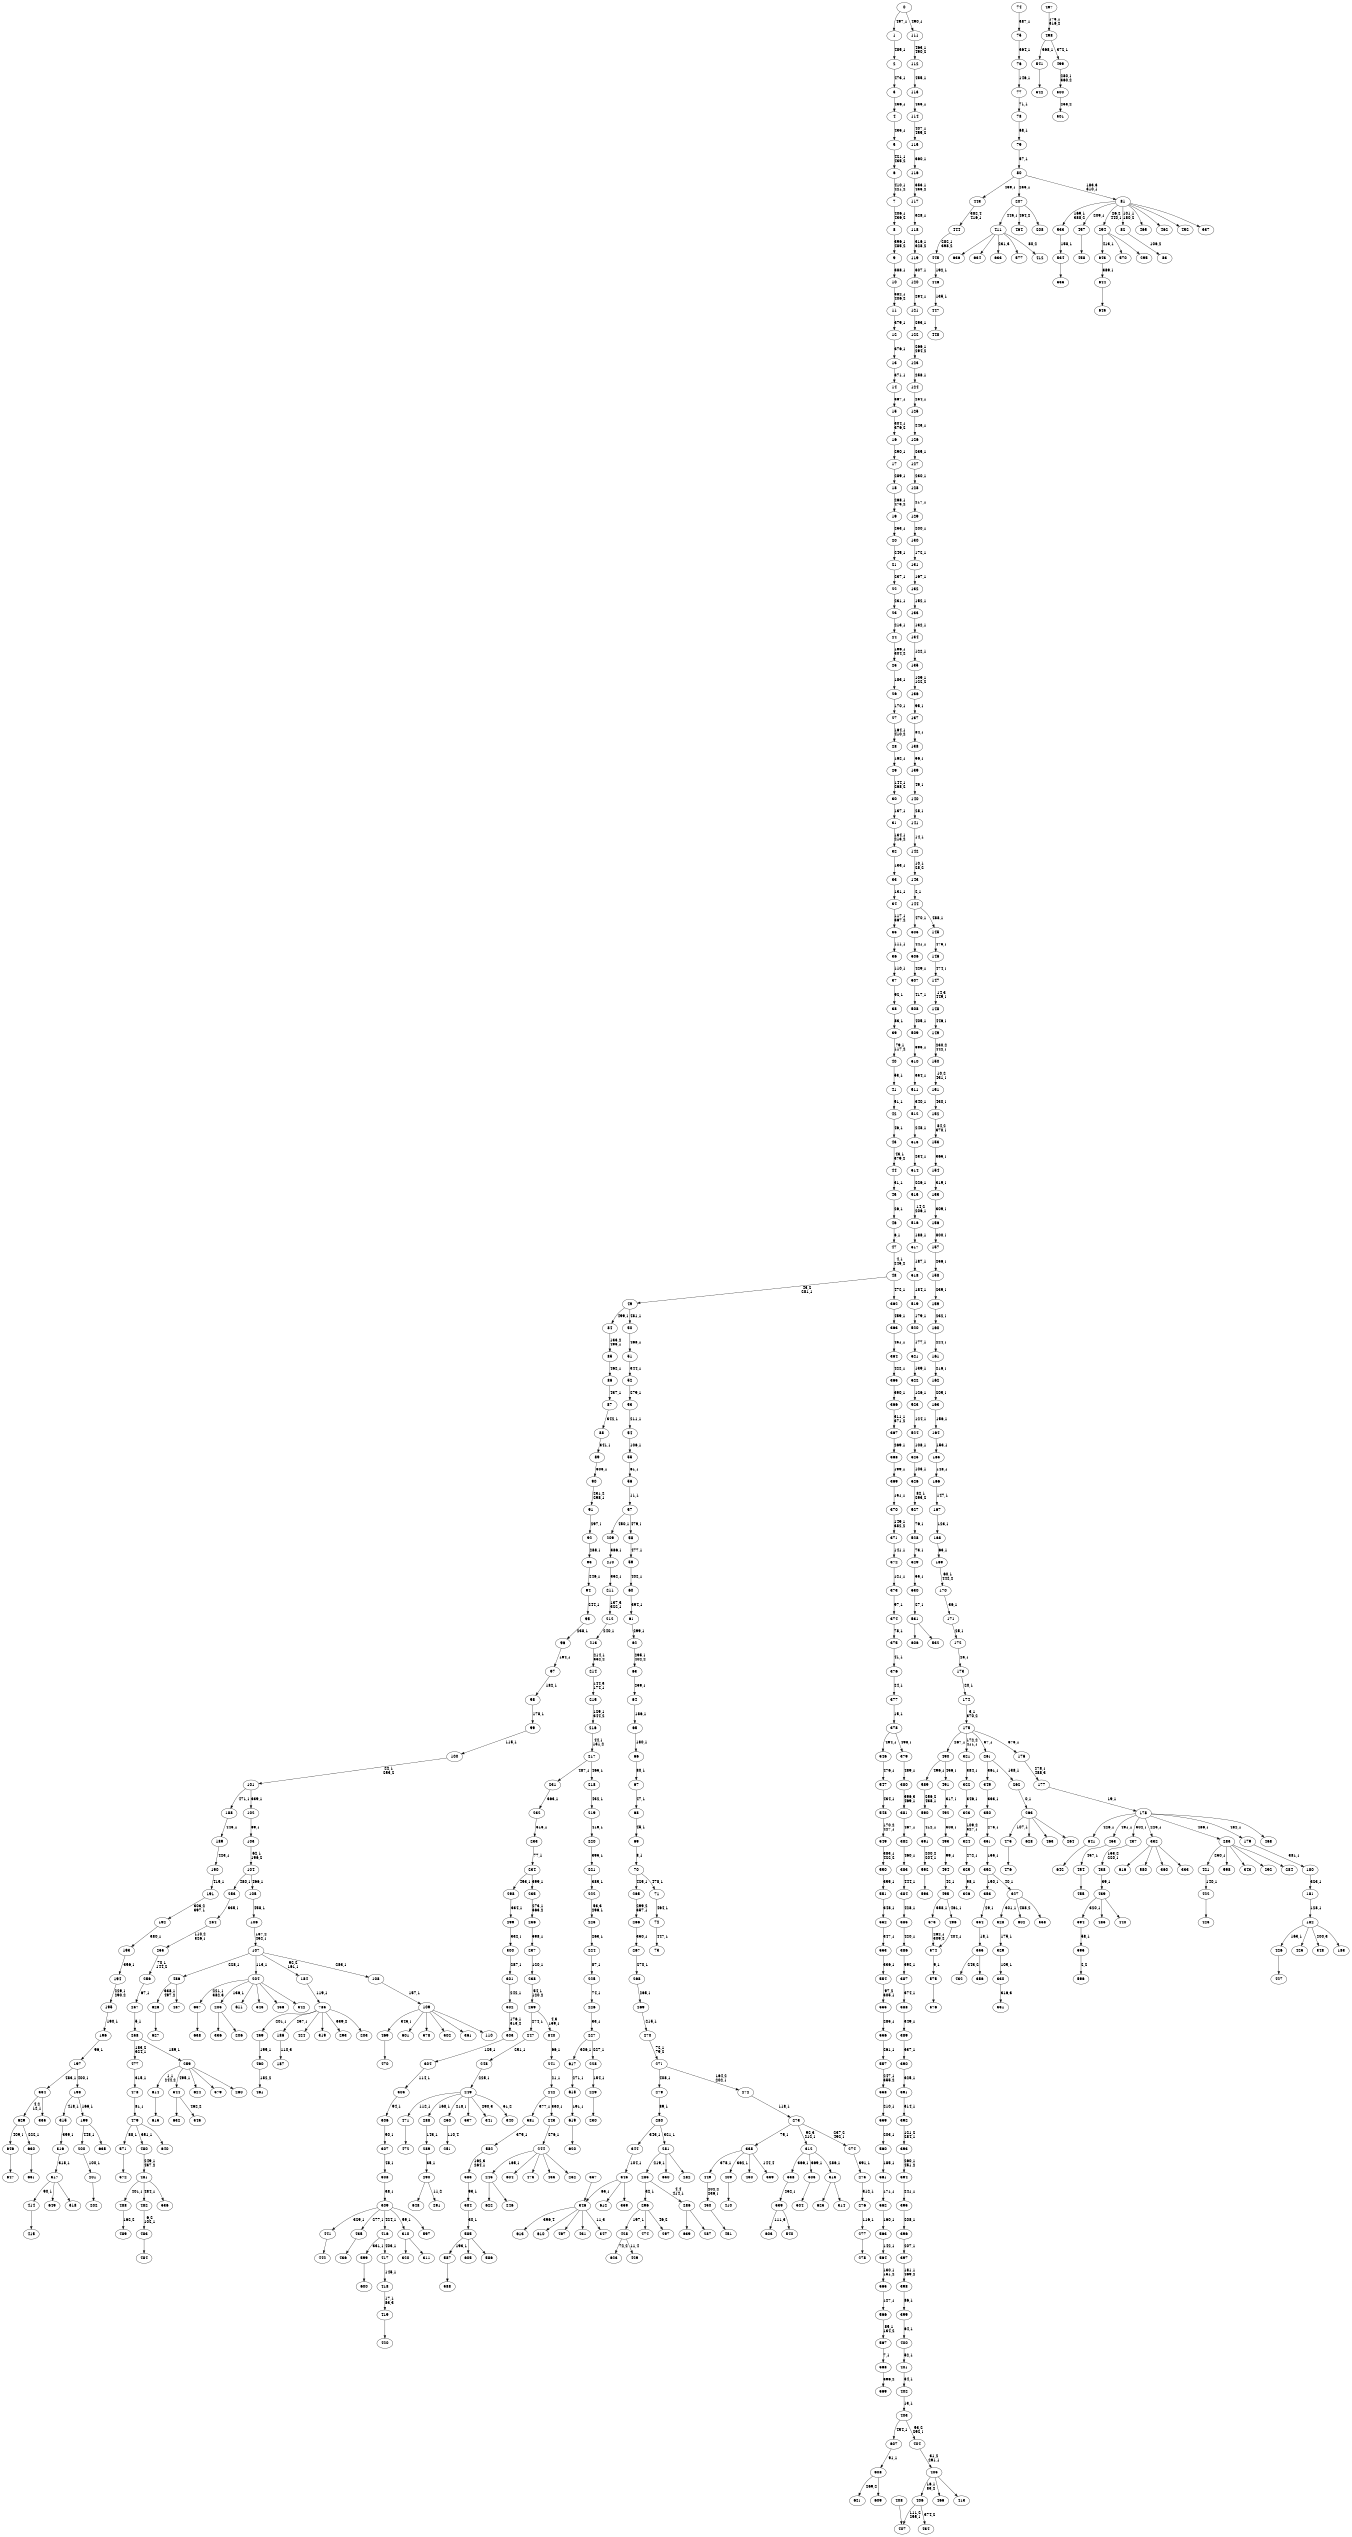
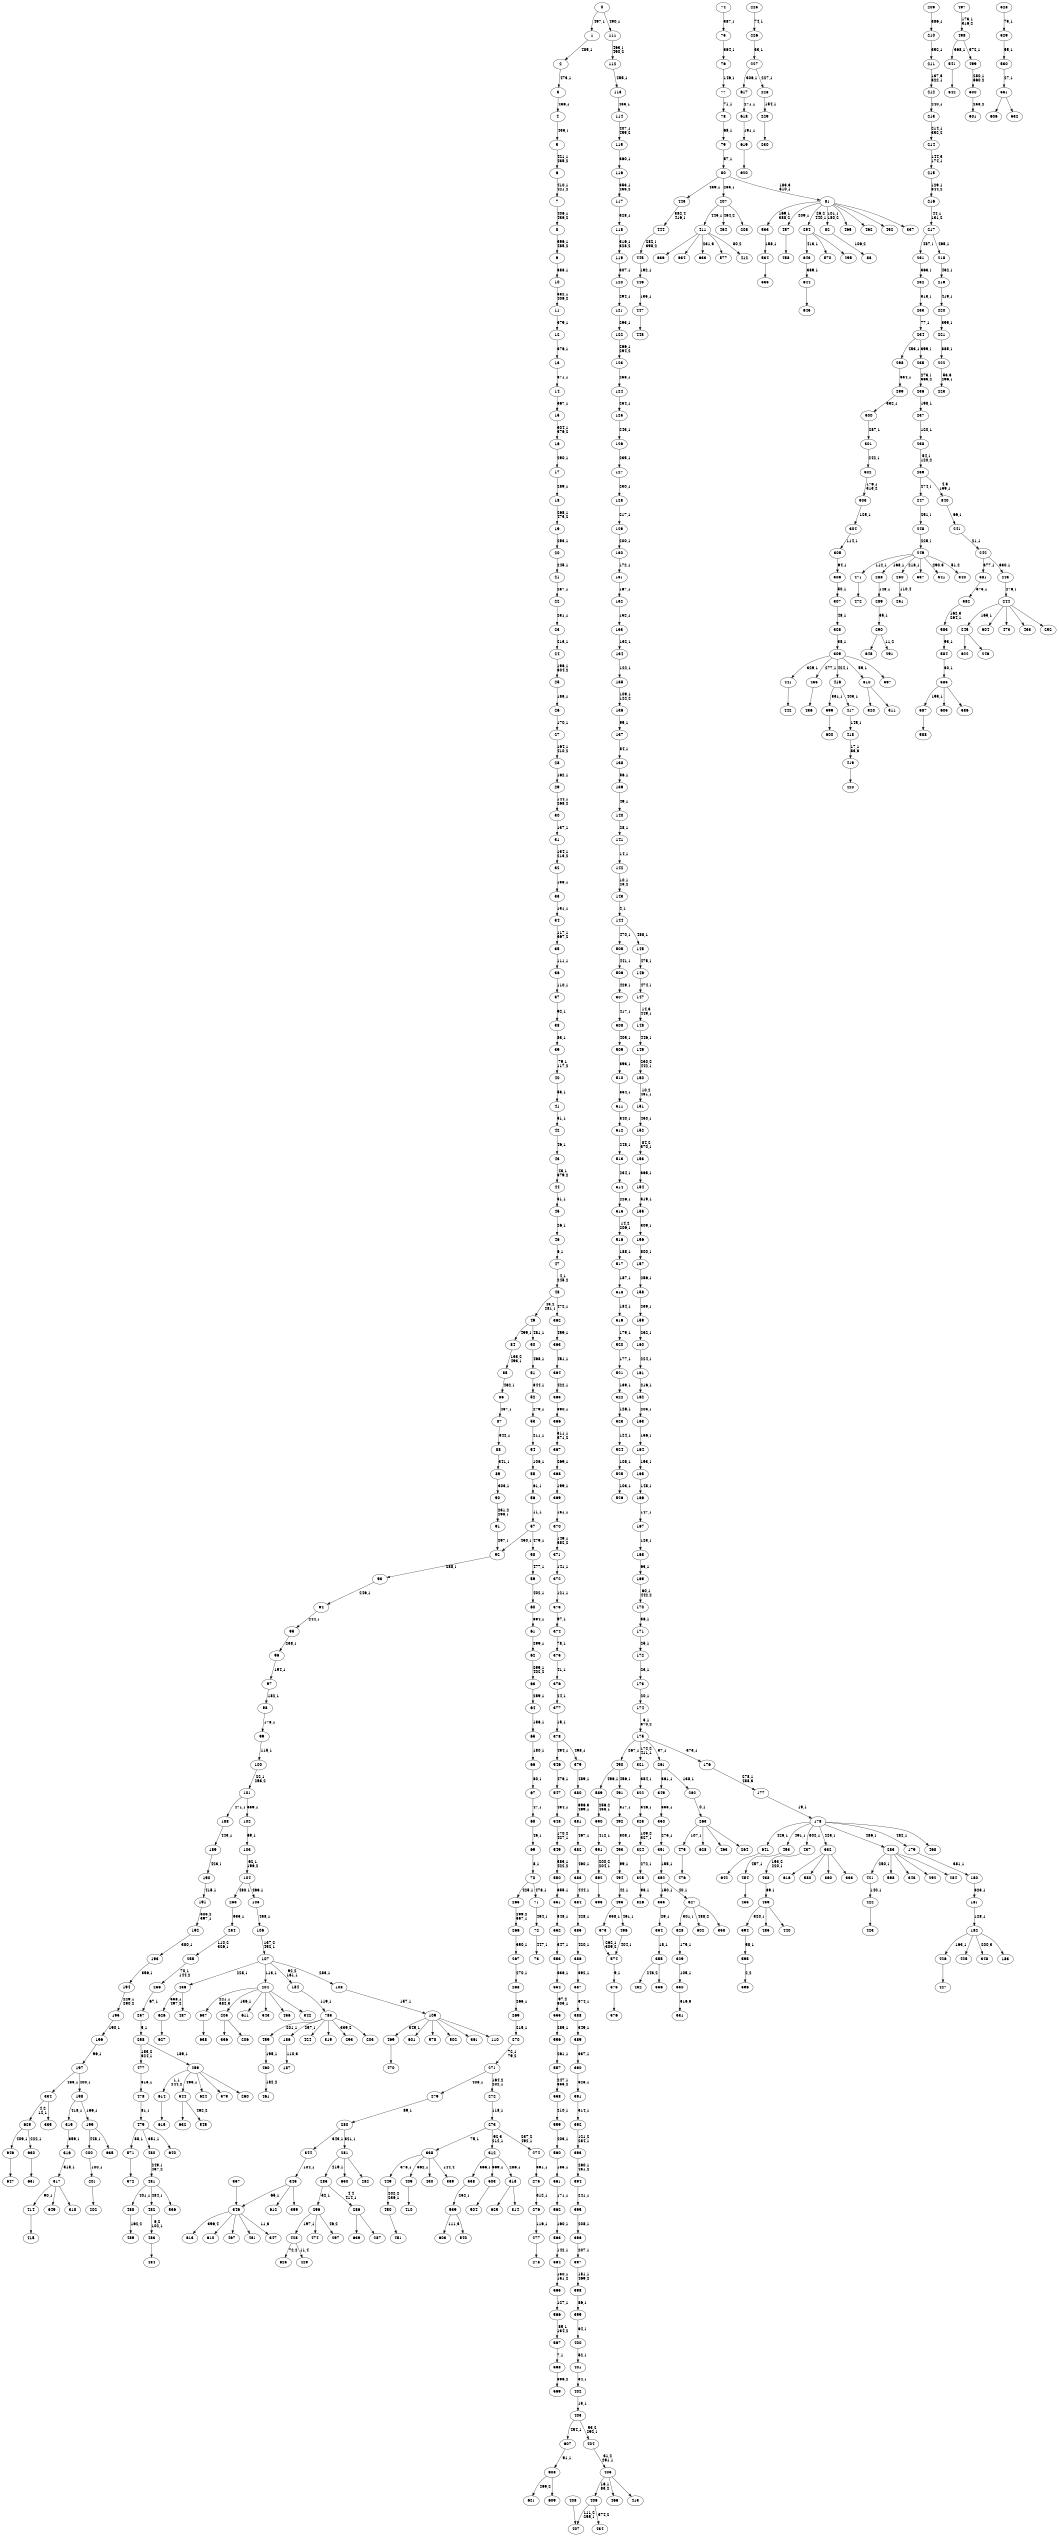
node "527": removed
edge "57" -> "209": now "57" -> "92"
edge "236" -> "237": label "598,1" -> "198,1"
node "224": removed
